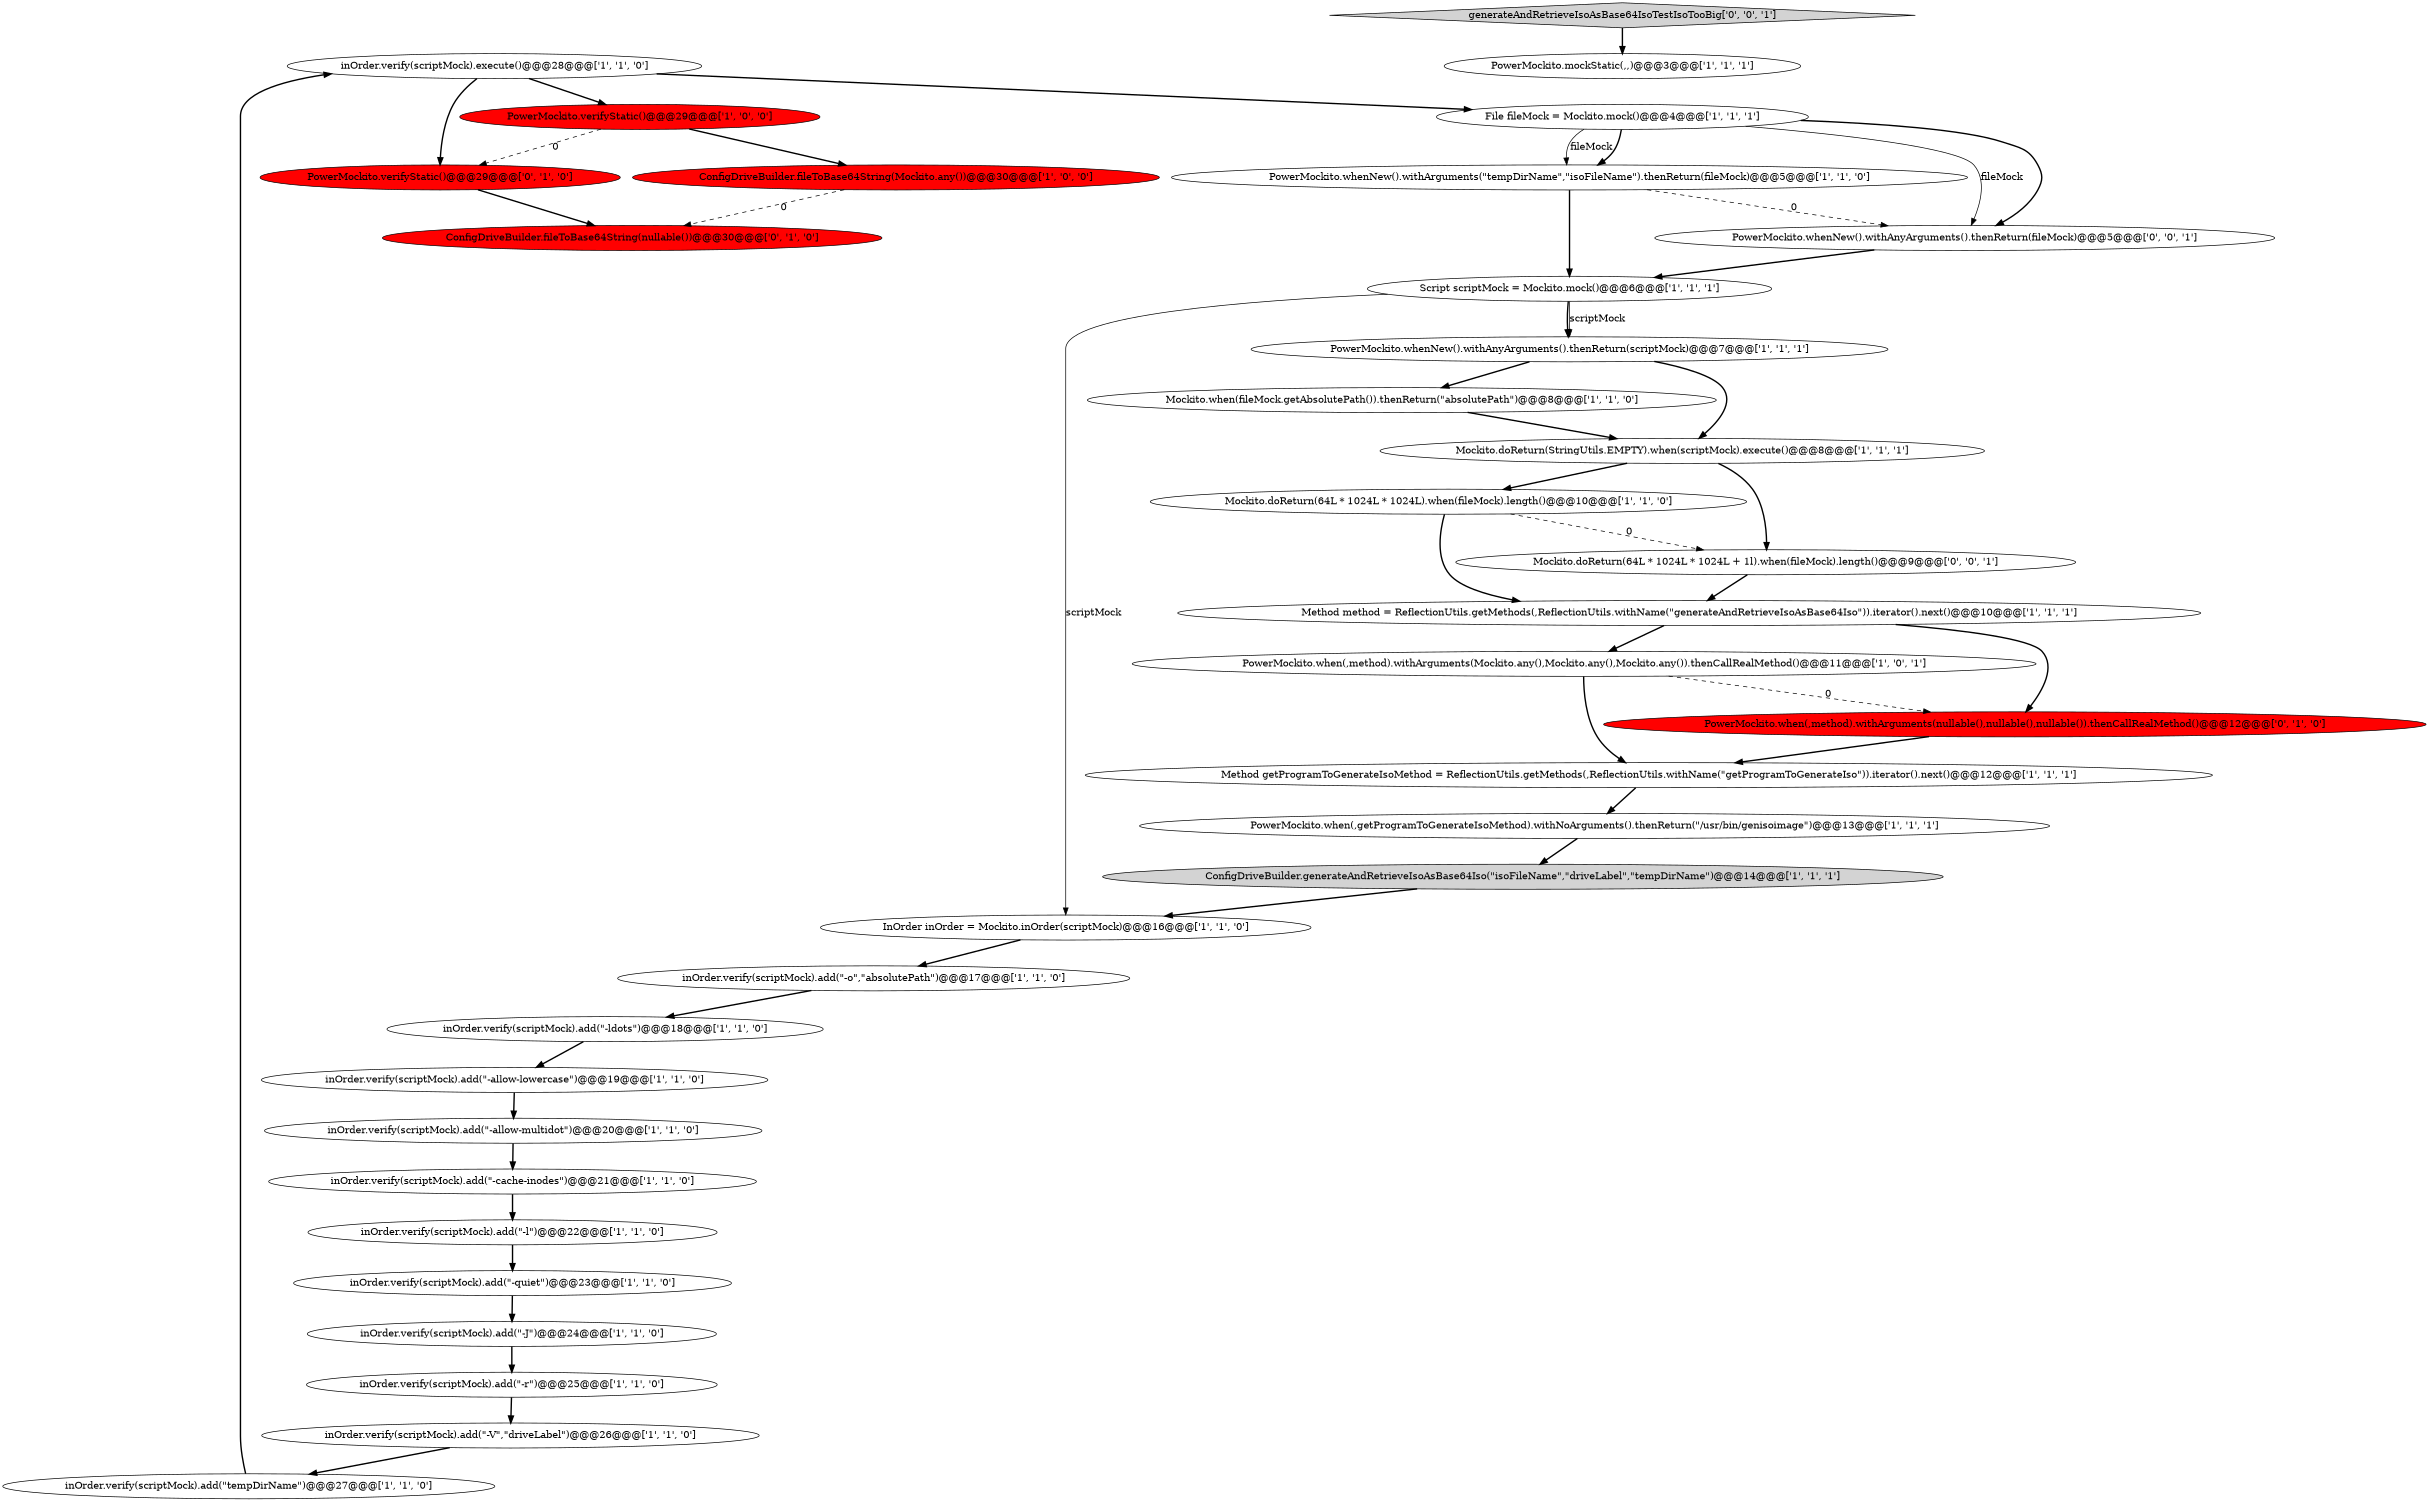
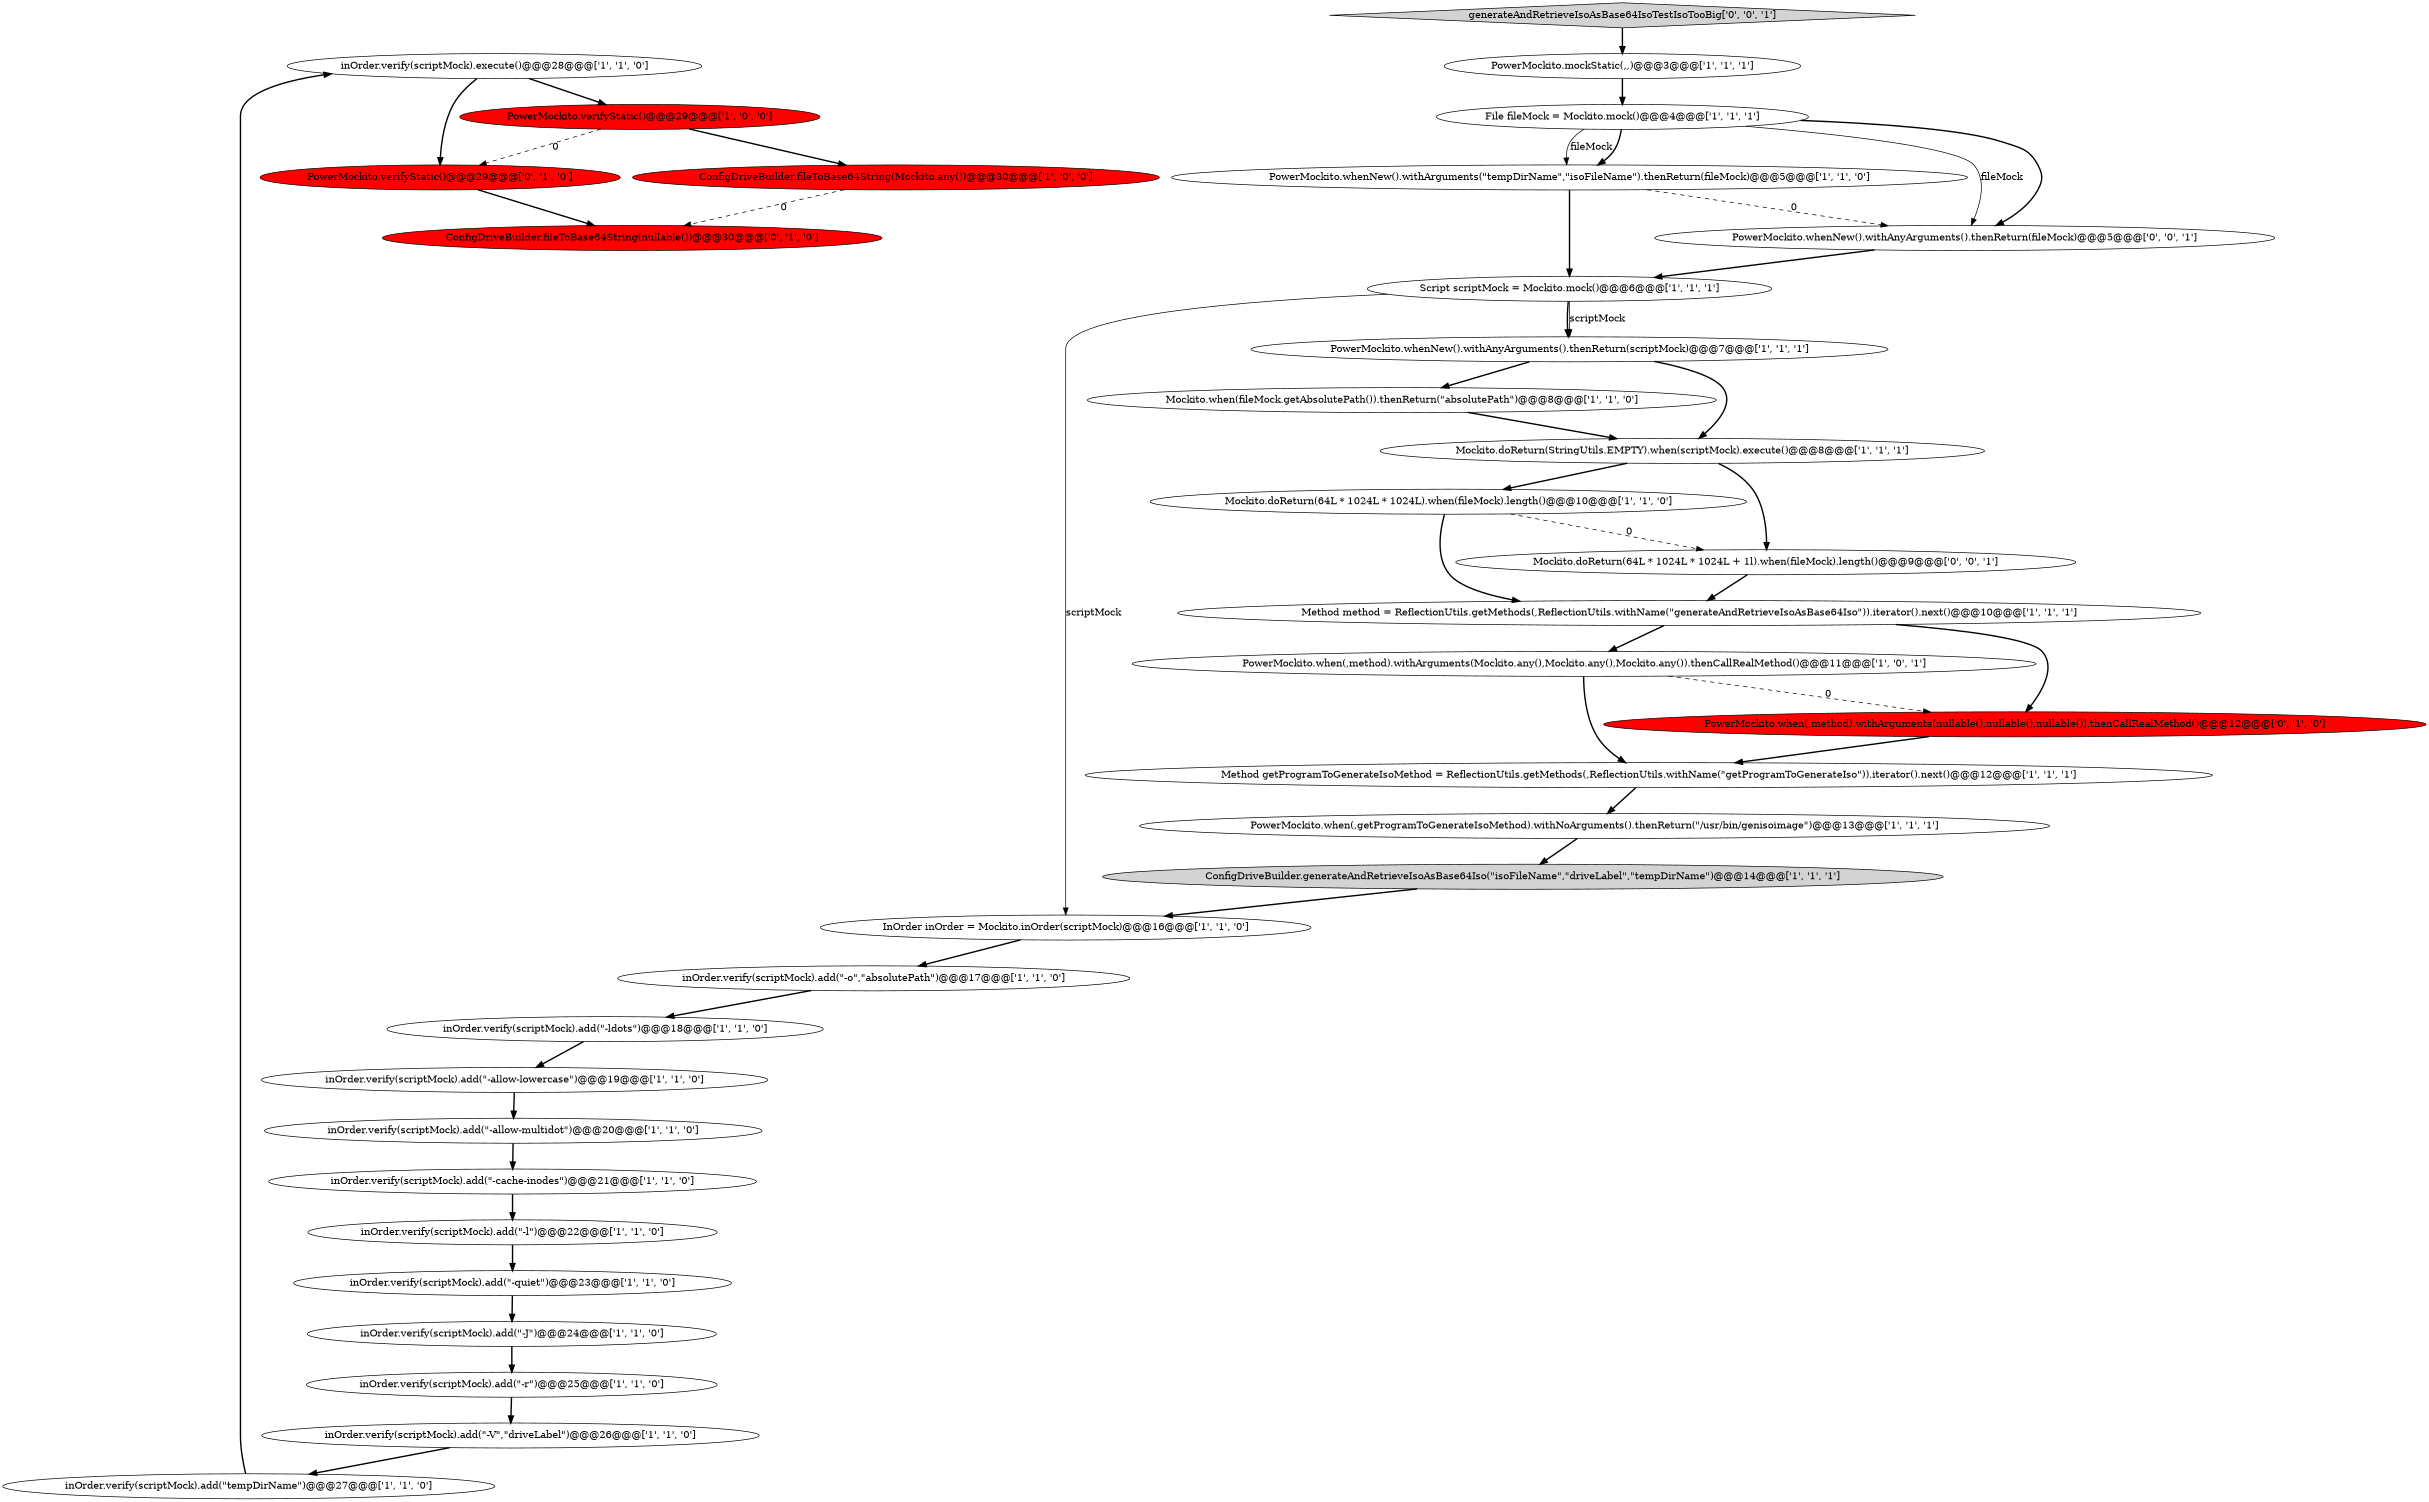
edge "inOrder.verify(scriptMock).execute()@@@28@@@['1', '1', '0']" -> "File fileMock = Mockito.mock()@@@4@@@['1', '1', '1']": now "PowerMockito.mockStatic(,,)@@@3@@@['1', '1', '1']" -> "File fileMock = Mockito.mock()@@@4@@@['1', '1', '1']"
